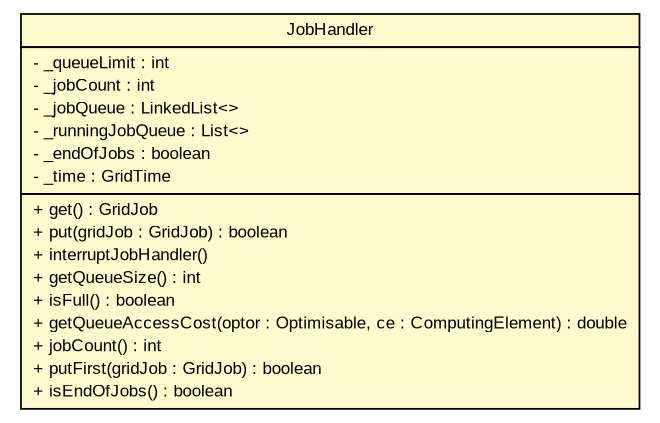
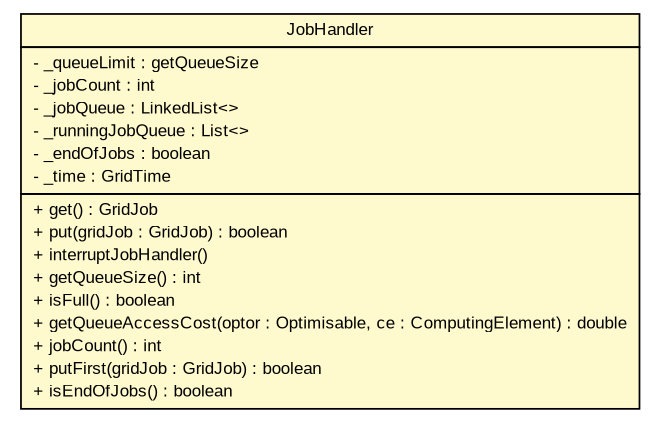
node "JobHandler": text "- _queueLimit : int" -> "- _queueLimit : getQueueSize"
